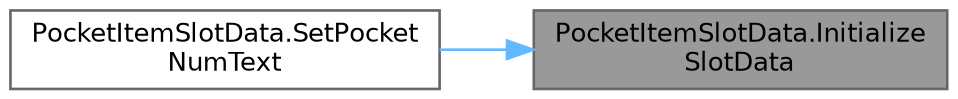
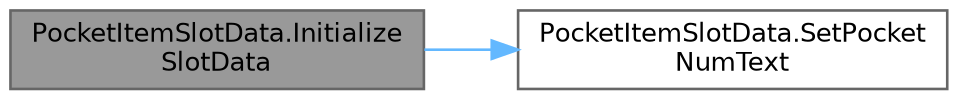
edge "PocketItemSlotData.SetPocket NumText" -> "PocketItemSlotData.Initialize SlotData": reversed
